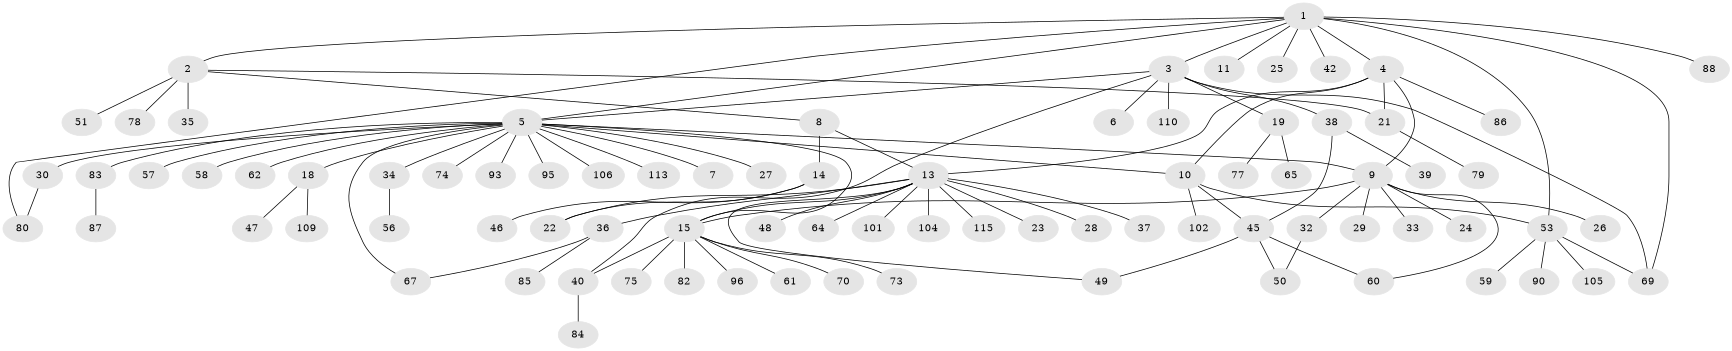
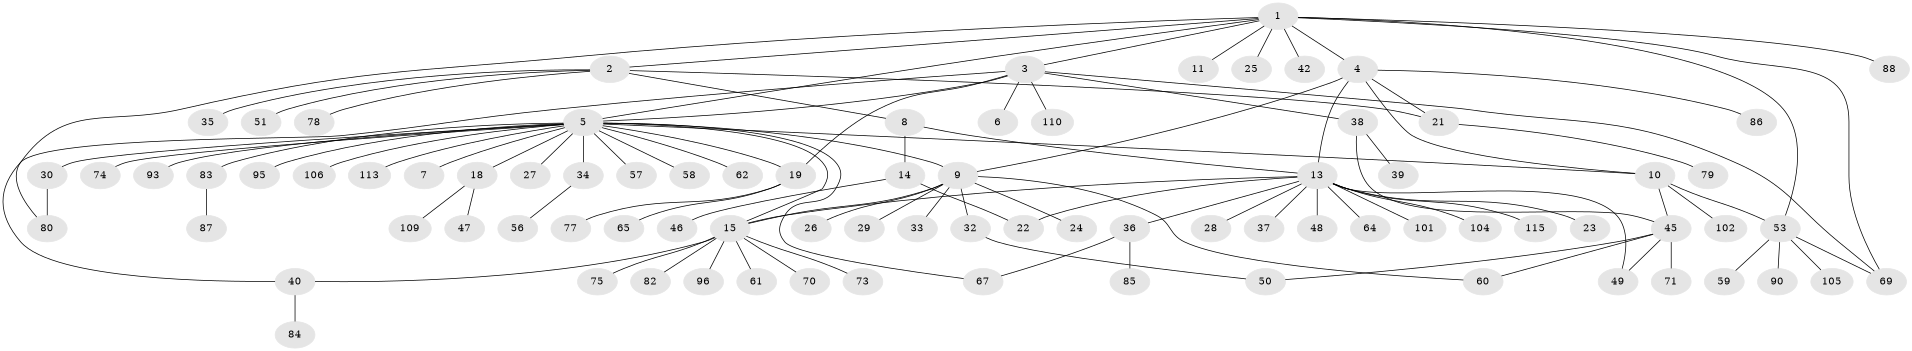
edge "5" -- "19": added
node "71": added
